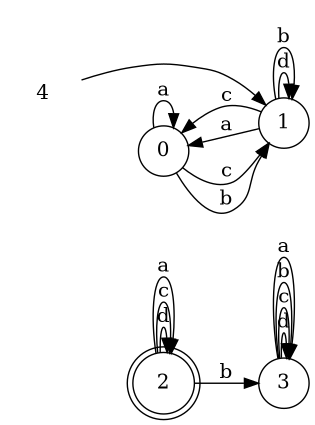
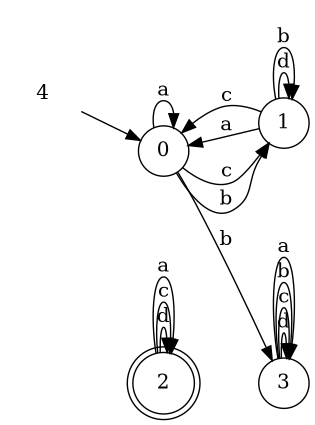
edge "4" -> "1": now "4" -> "0"
edge "2" -> "3": now "0" -> "3"
